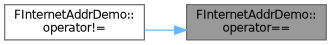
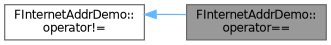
edge "FInternetAddrDemo:: operator!=" -> "FInternetAddrDemo:: operator==": reversed
